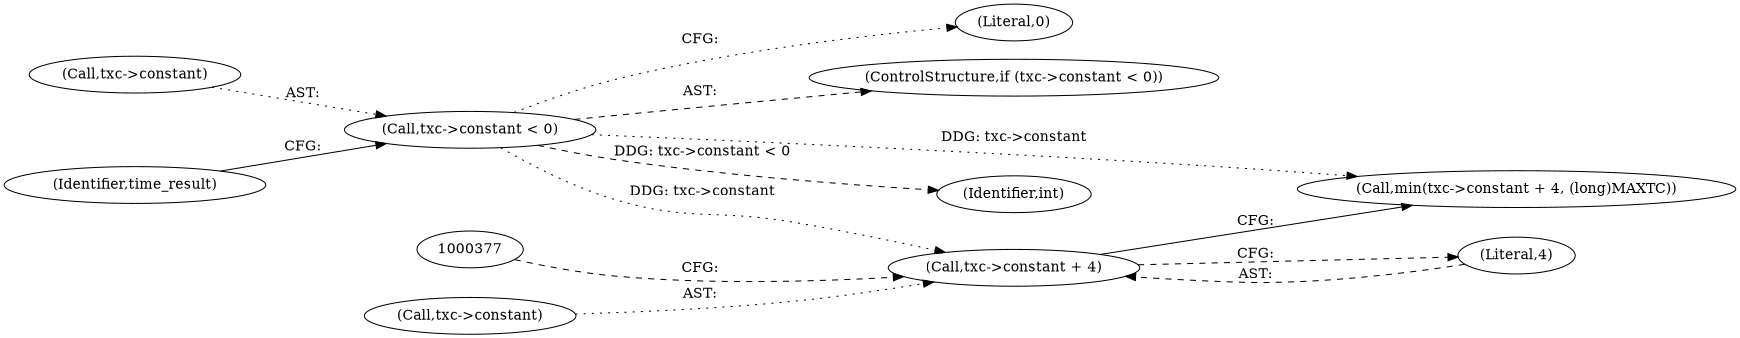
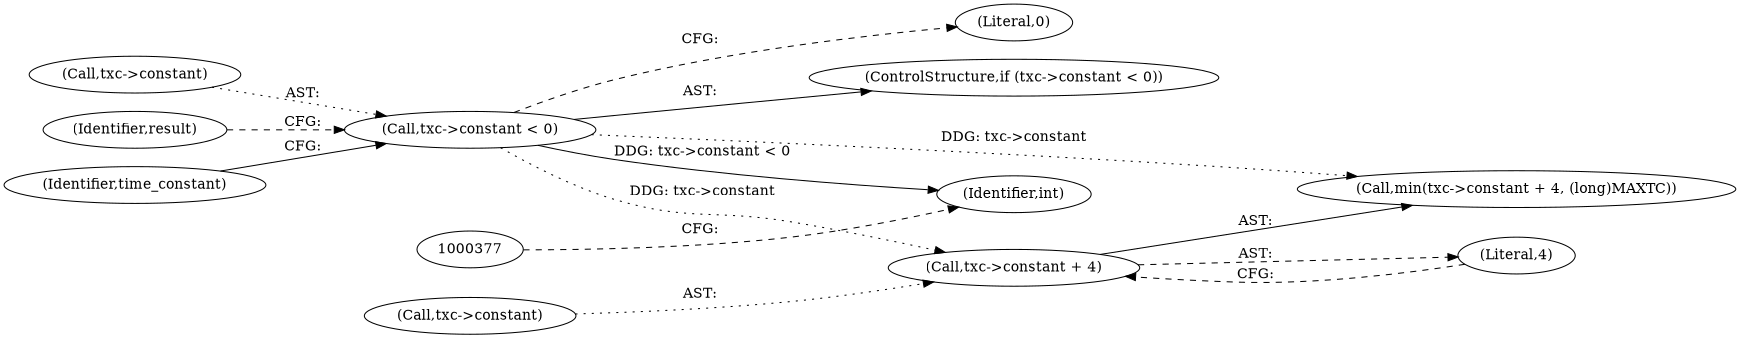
edge "(Call,txc->constant < 0)" -> "(Literal,0)": style dotted -> dashed
edge "(Call,txc->constant < 0)" -> "(ControlStructure,if (txc->constant < 0))": style dashed -> solid
node "(Identifier,result)": added
edge "(Call,txc->constant < 0)" -> "(Identifier,int)": style dashed -> solid
node "(Identifier,time_result)": label "(Identifier,time_result)" -> "(Identifier,time_constant)"
edge "(Call,txc->constant + 4)" -> "(Call,min(txc->constant + 4, (long)MAXTC))": label "CFG: " -> "AST: "
edge "(Call,txc->constant + 4)" -> "(Literal,4)": label "CFG: " -> "AST: "
edge "(Literal,4)" -> "(Call,txc->constant + 4)": label "AST: " -> "CFG: "
edge "1000377" -> "(Call,txc->constant + 4)": now "1000377" -> "(Identifier,int)"
